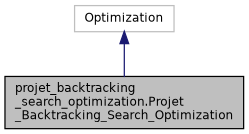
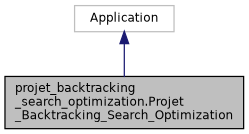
node "Optimization": label "Optimization" -> "Application"
